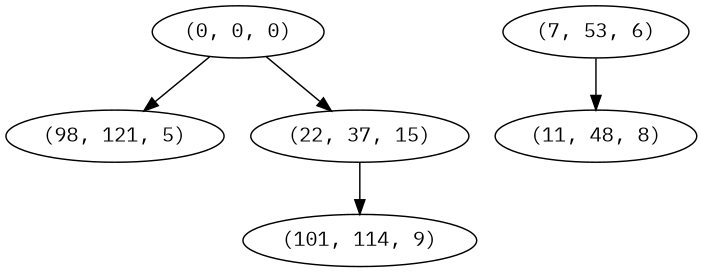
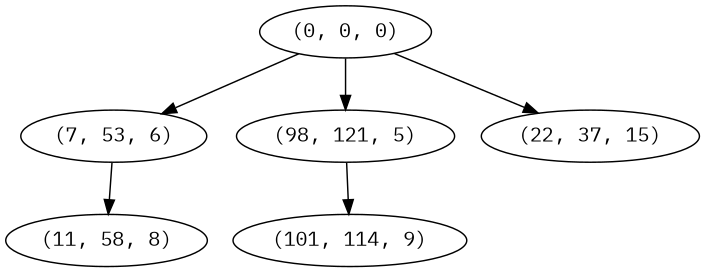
edge "(0, 0, 0)" -> "(7, 53, 6)": added
node "(11, 48, 8)": label "(11, 48, 8)" -> "(11, 58, 8)"
edge "(22, 37, 15)" -> "(101, 114, 9)": now "(98, 121, 5)" -> "(101, 114, 9)"
